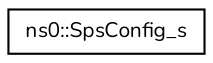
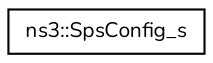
node "ns0::SpsConfig_s": label "ns0::SpsConfig_s" -> "ns3::SpsConfig_s"
